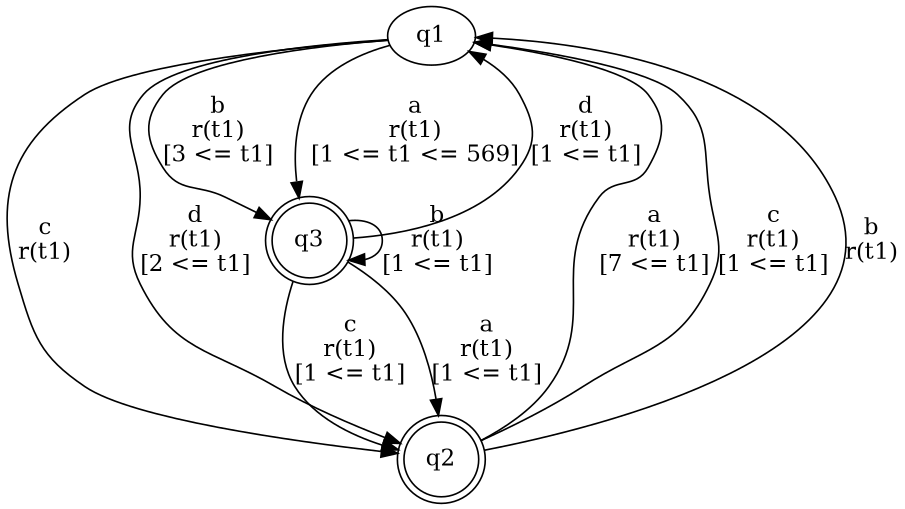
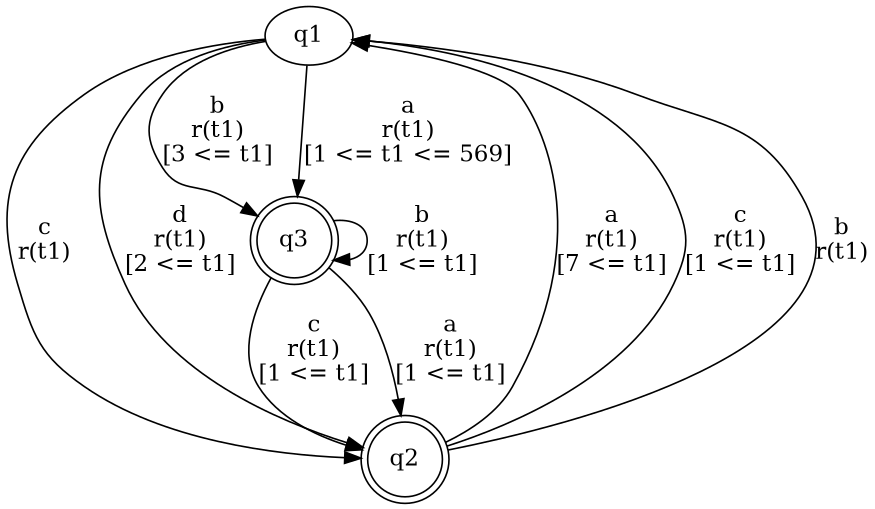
edge "q3" -> "q1": removed, label "d r(t1) [1 <= t1]"
